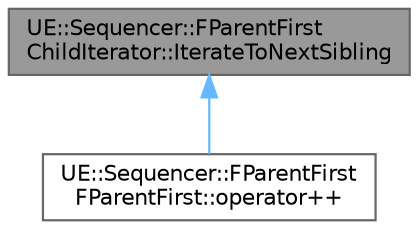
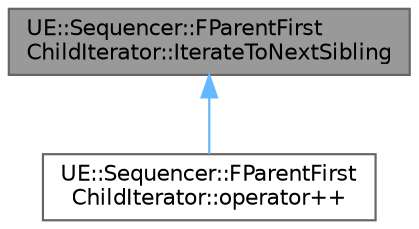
node "UE::Sequencer::FParentFirst FParentFirst::operator++": label "UE::Sequencer::FParentFirst FParentFirst::operator++" -> "UE::Sequencer::FParentFirst ChildIterator::operator++"
